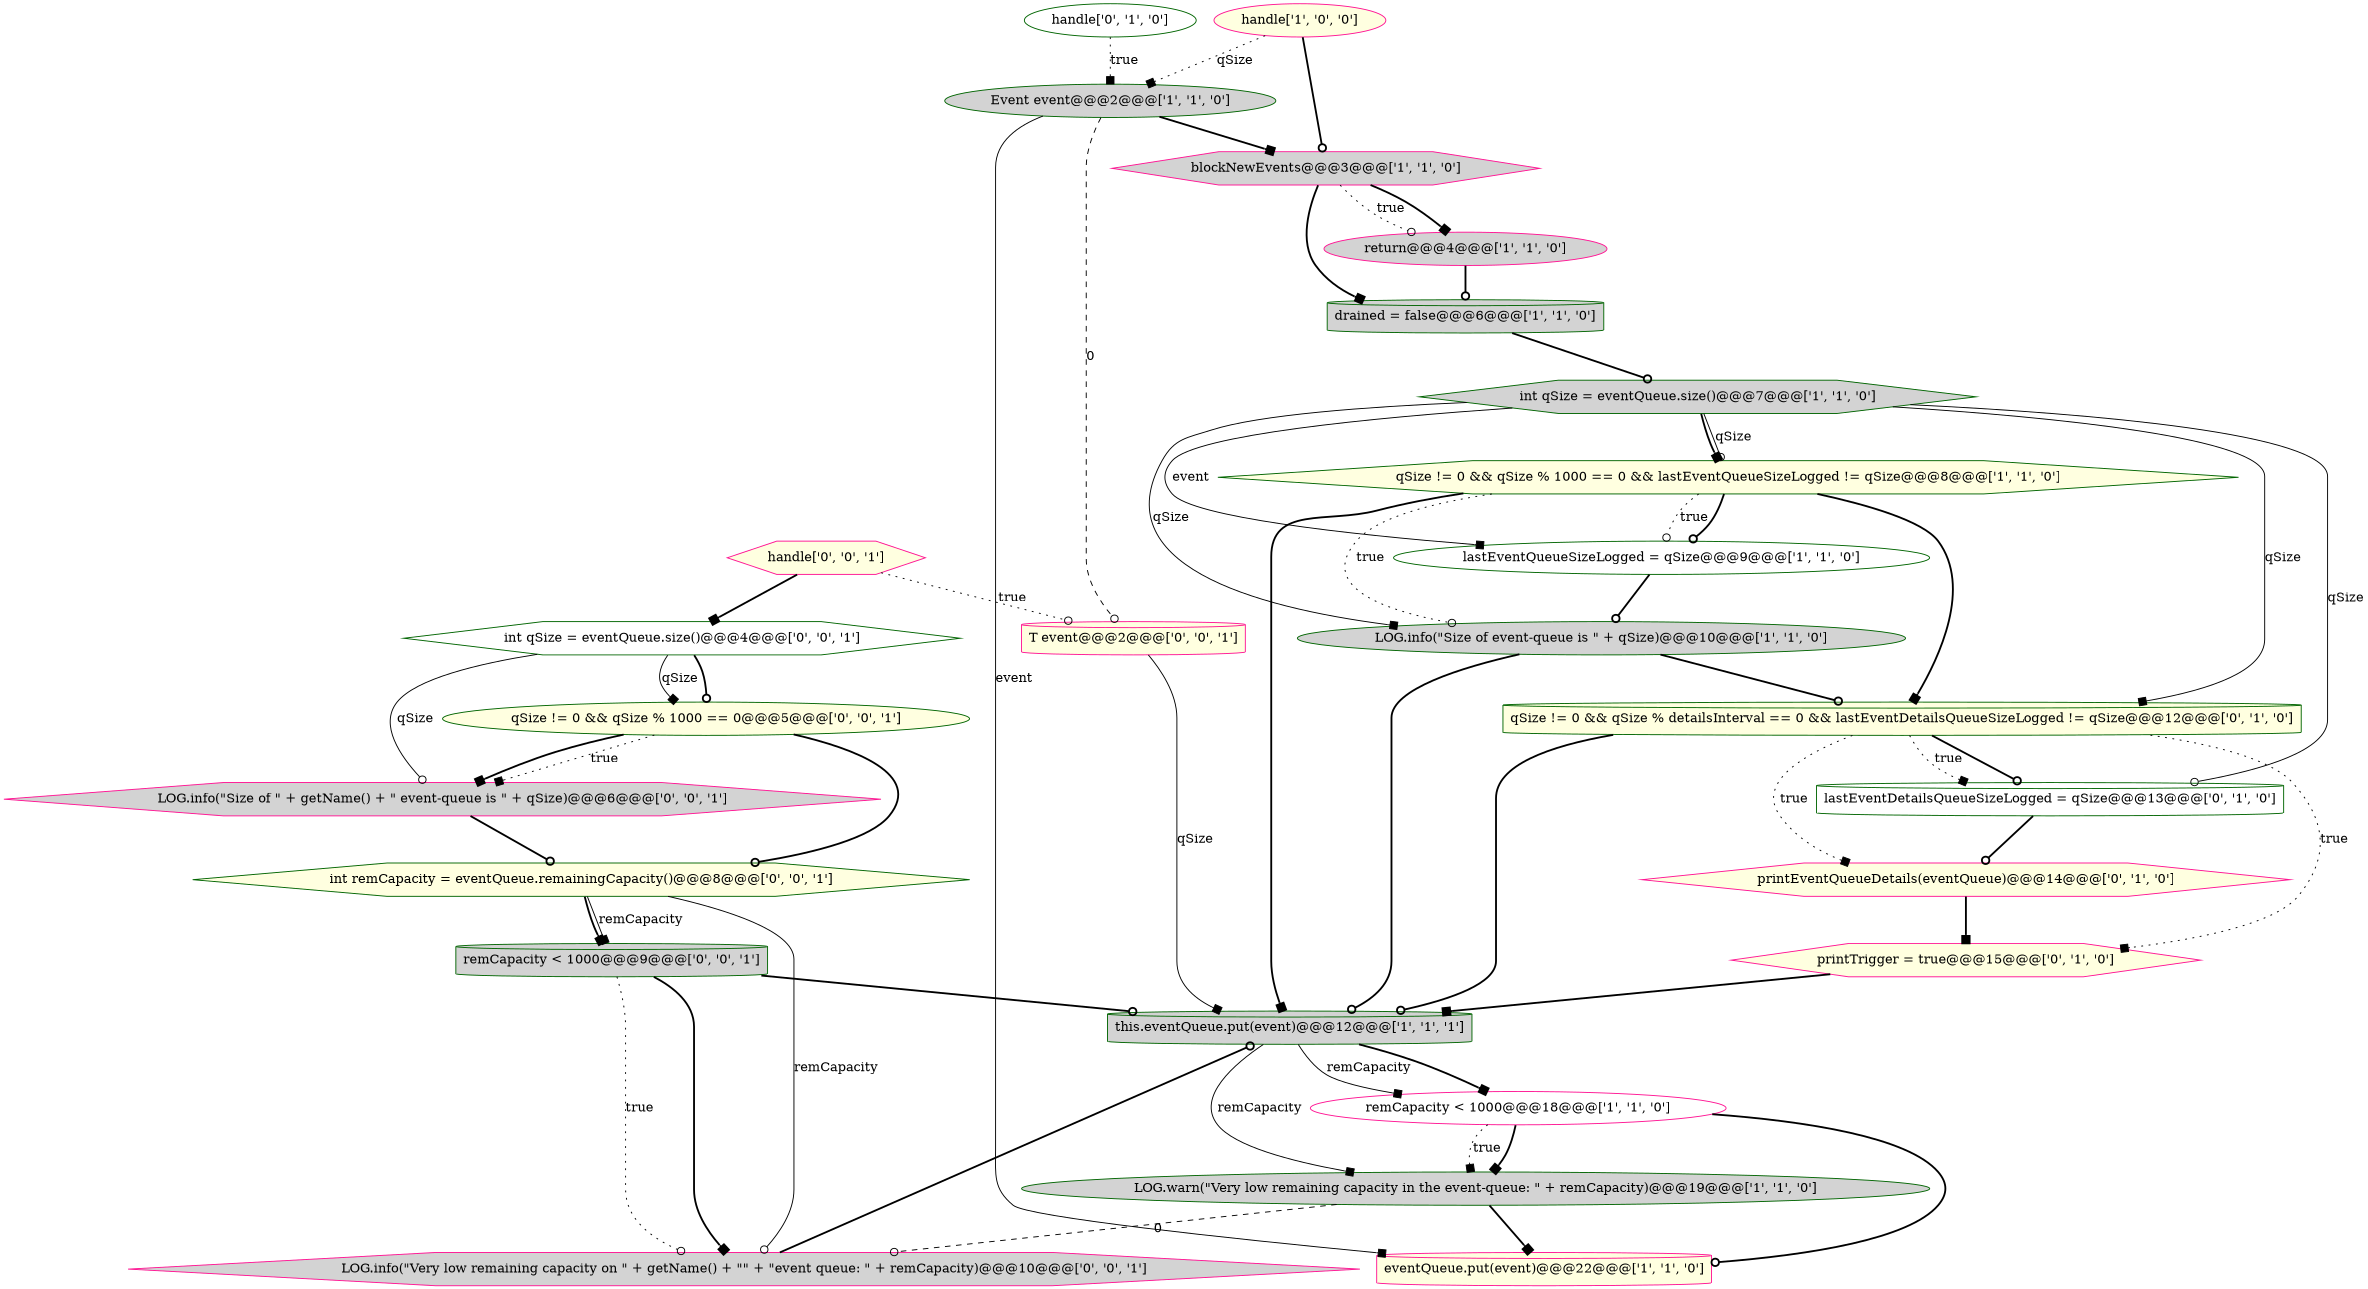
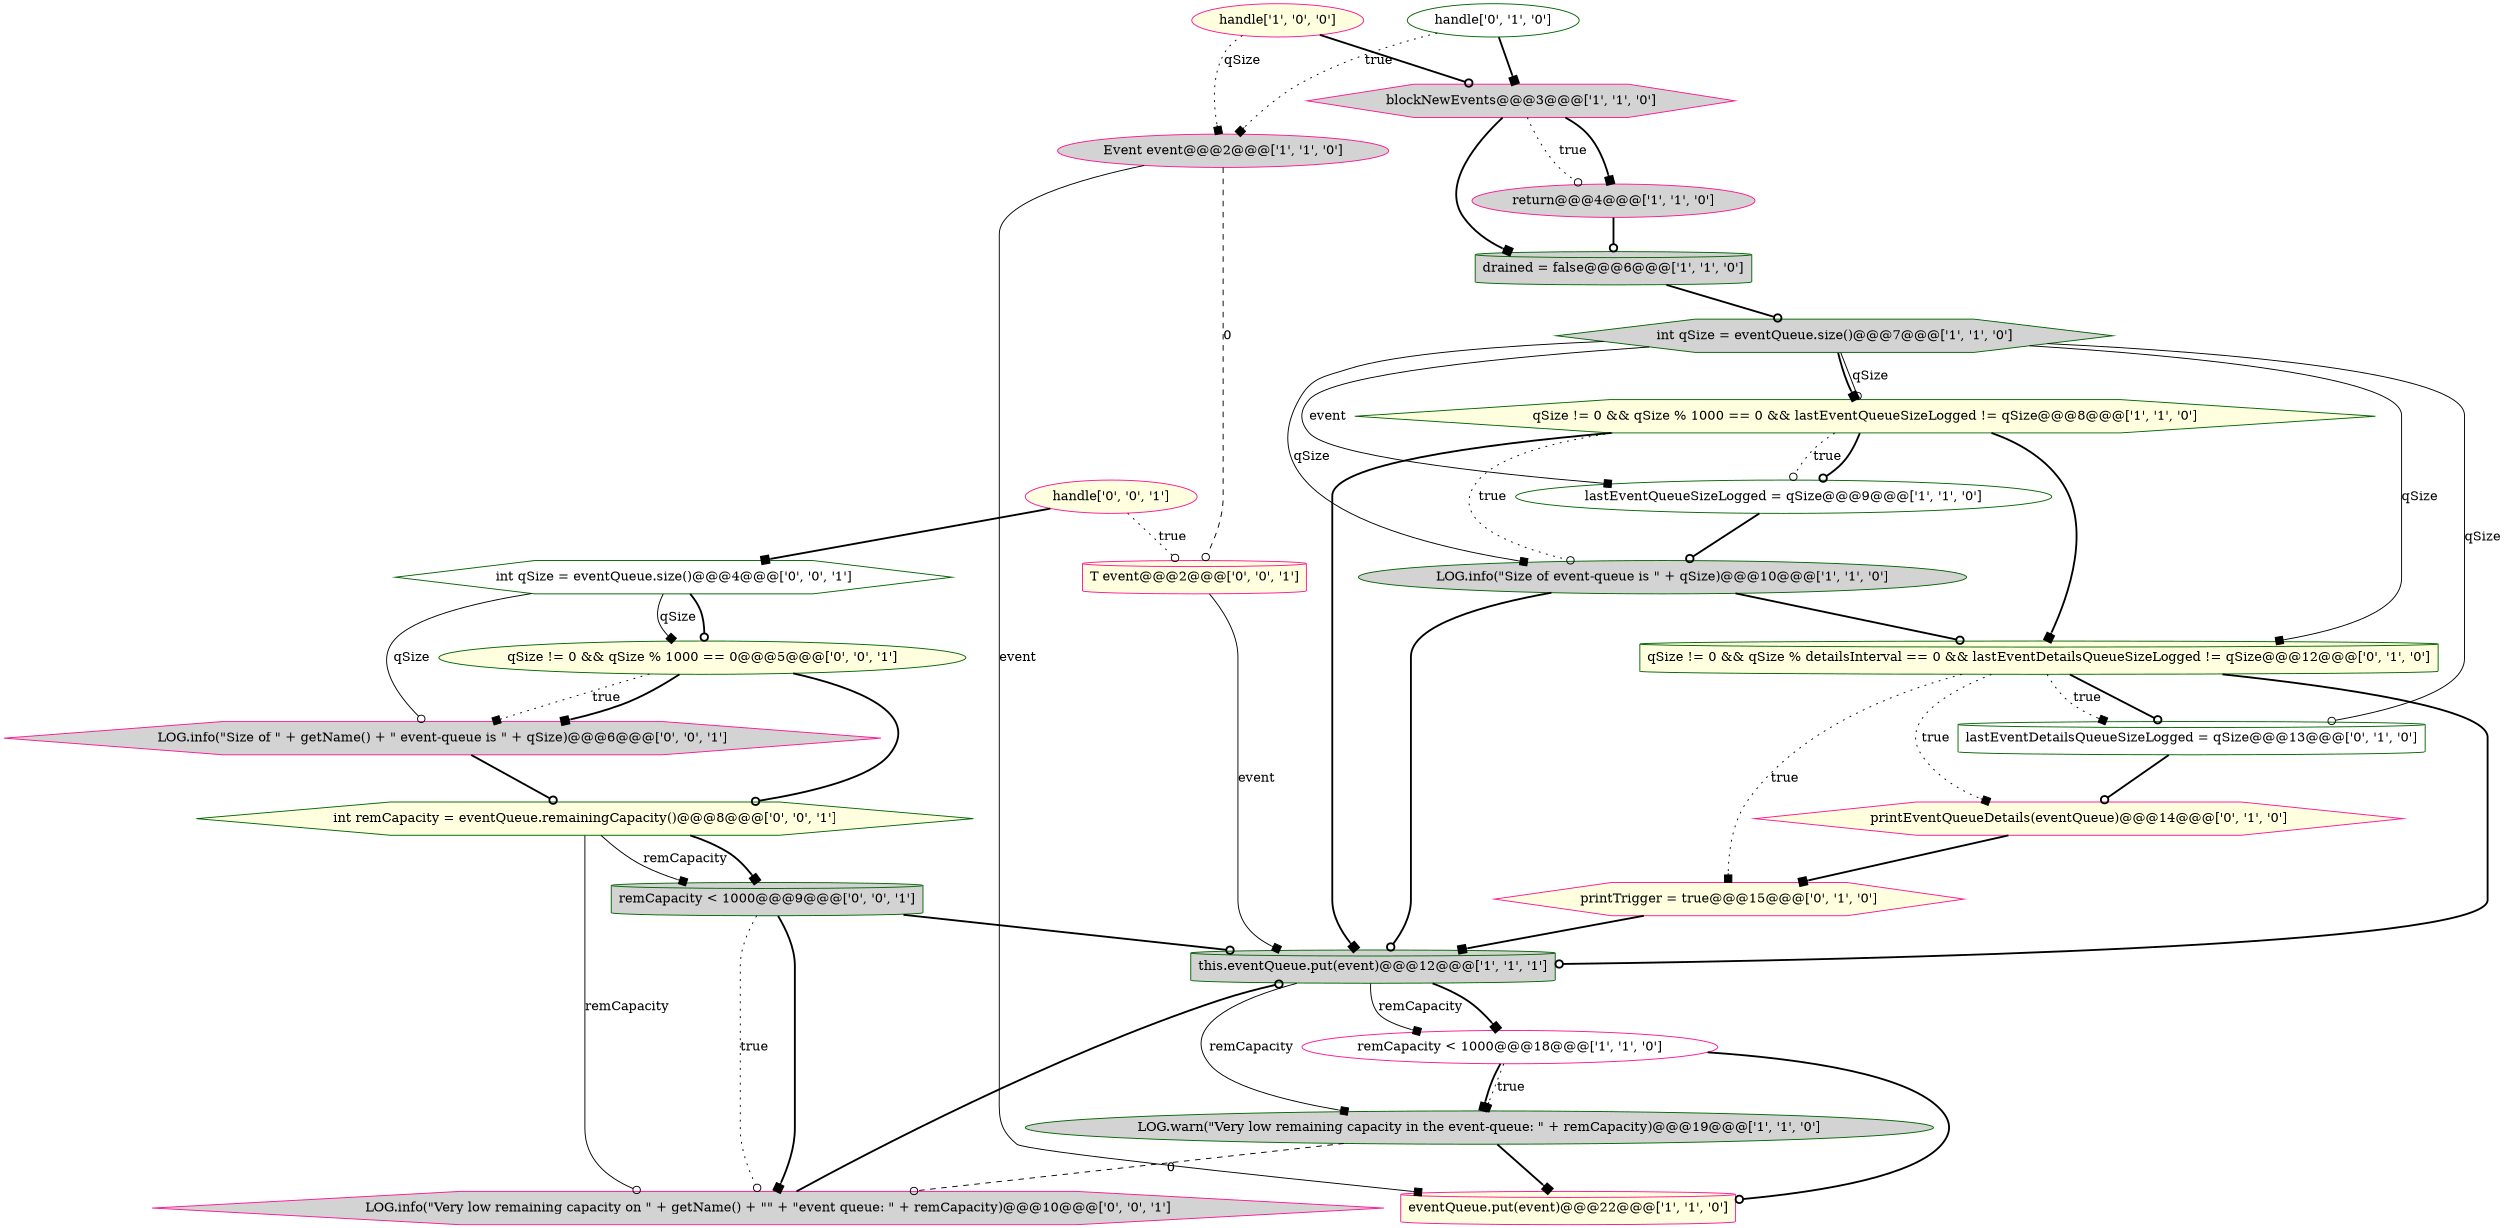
node "Event event@@@2@@@['1', '1', '0']": color darkgreen -> deeppink
edge "Event event@@@2@@@['1', '1', '0']" -> "blockNewEvents@@@3@@@['1', '1', '0']": now "handle['0', '1', '0']" -> "blockNewEvents@@@3@@@['1', '1', '0']"
node "handle['0', '0', '1']": shape hexagon -> ellipse
edge "T event@@@2@@@['0', '0', '1']" -> "this.eventQueue.put(event)@@@12@@@['1', '1', '1']": label "qSize" -> "event"
